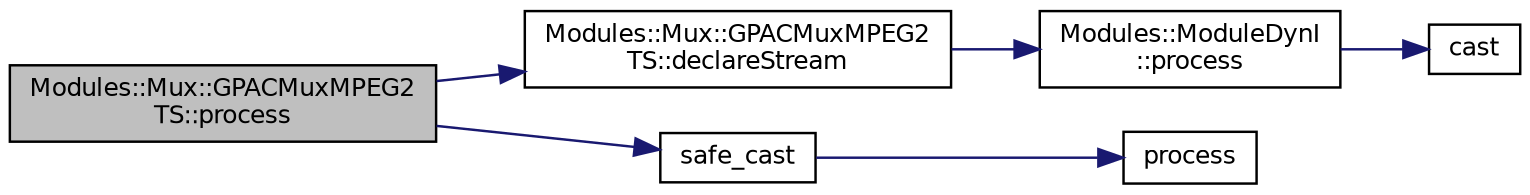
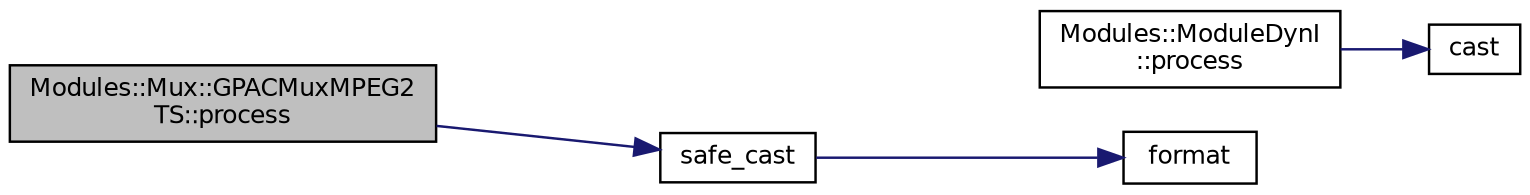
node "Modules::Mux::GPACMuxMPEG2 TS::declareStream": removed
node "process": label "process" -> "format"
